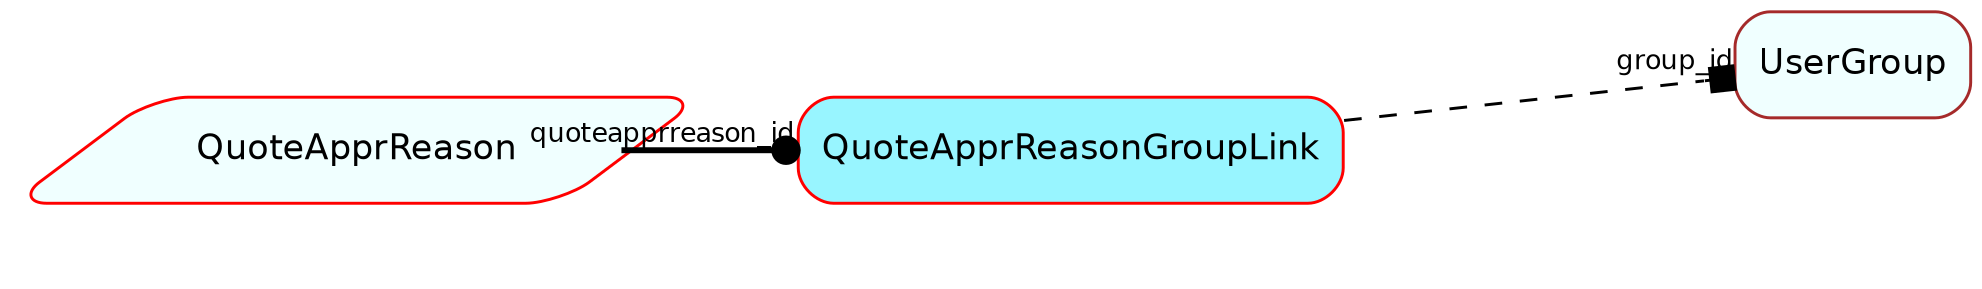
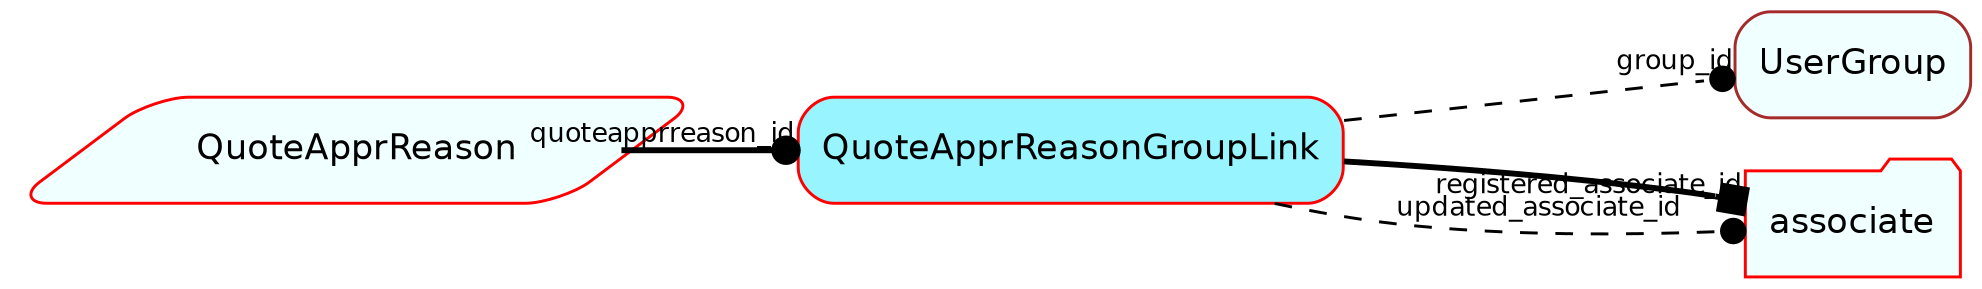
edge "QuoteApprReasonGroupLink" -> "UserGroup": arrowhead box -> dot
node "associate": added
